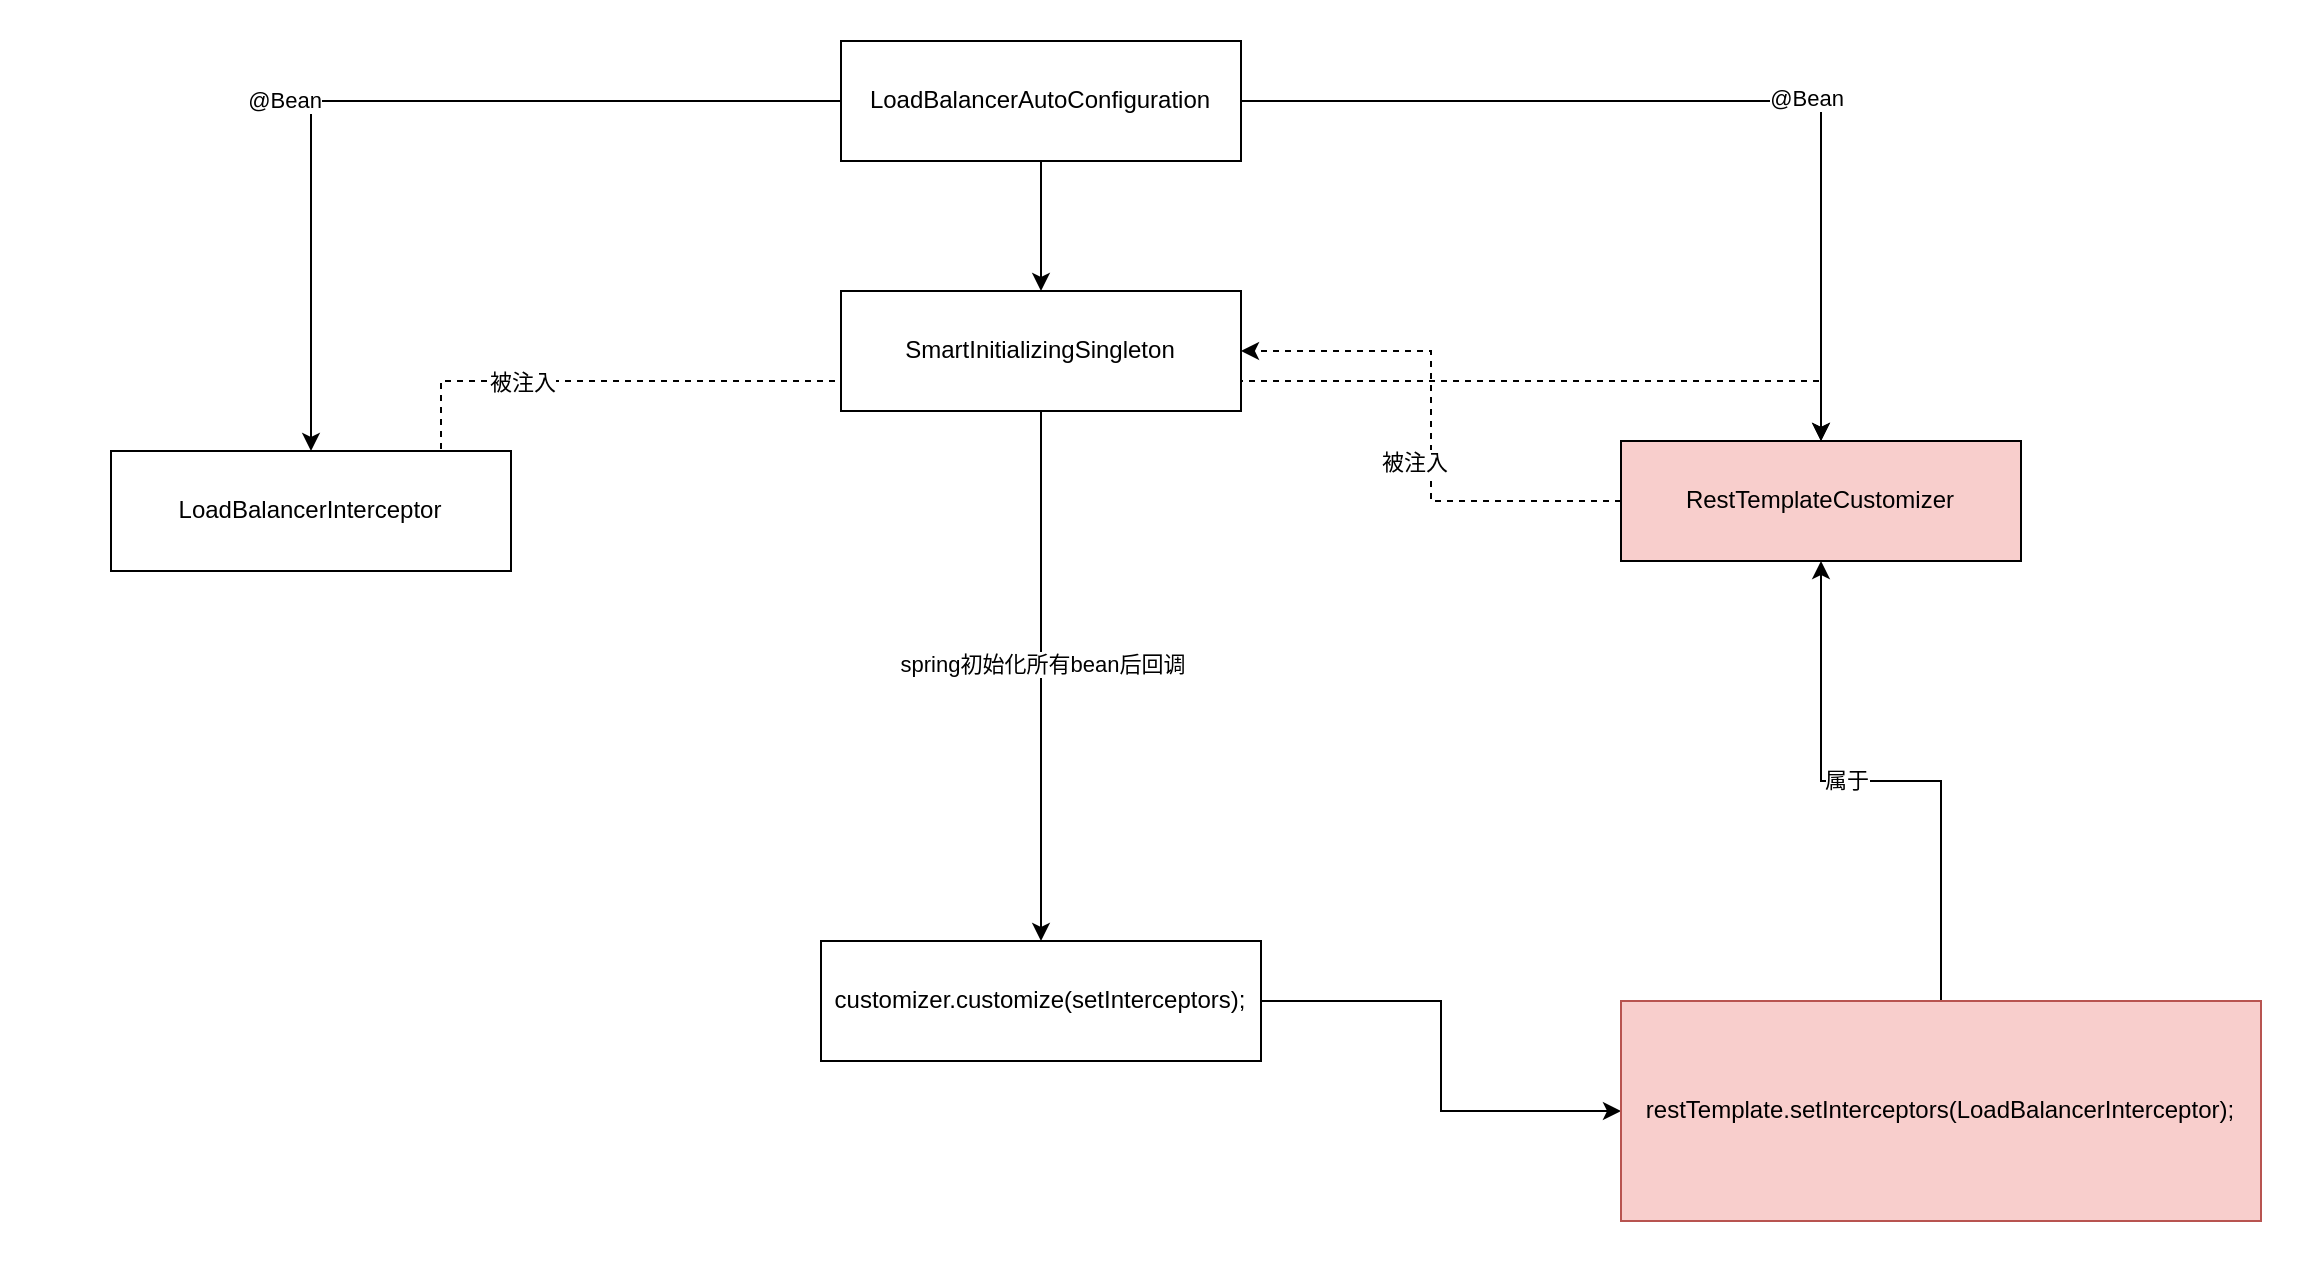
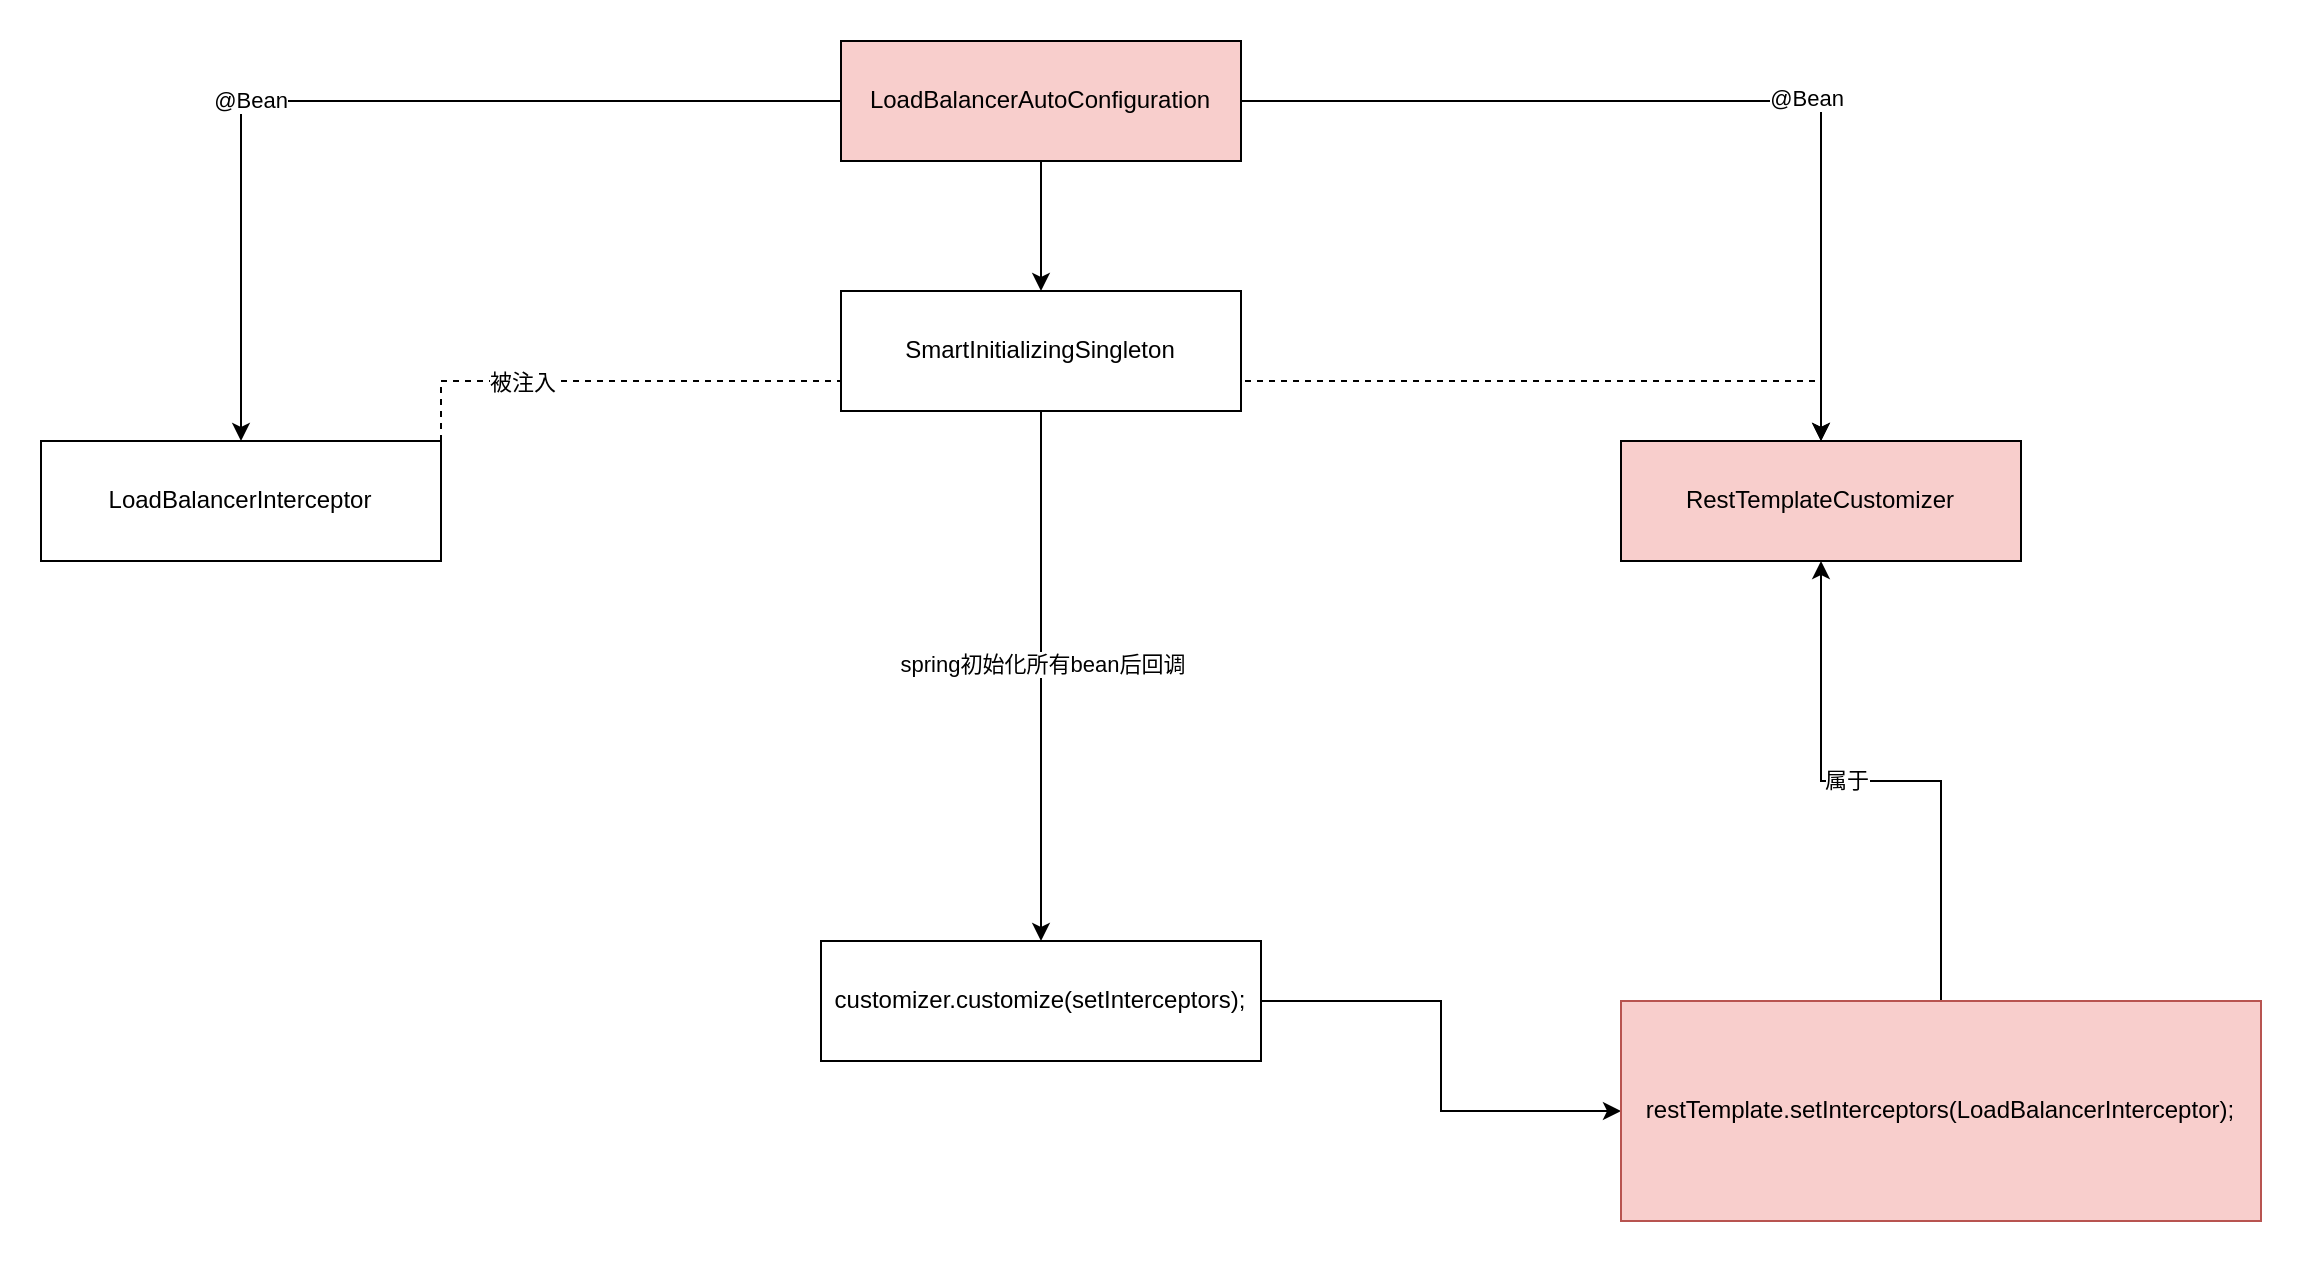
node "LoadBalancerAutoConfiguration": fillcolor #ffffff -> #f8cecc
edge "RestTemplateCustomizer" -> "SmartInitializingSingleton": removed, label "被注入"
node "LoadBalancerInterceptor": moved (311, 511) -> (241, 501)
